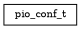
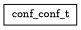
node "pio_conf_t": label "pio_conf_t" -> "conf_conf_t"
